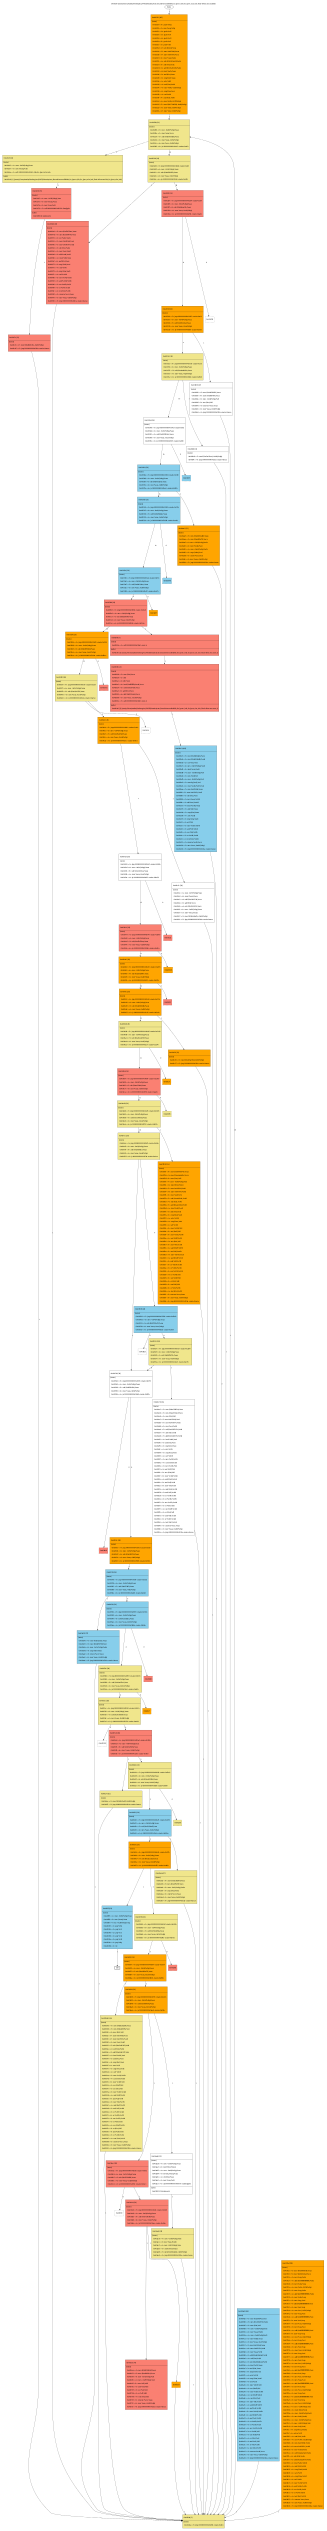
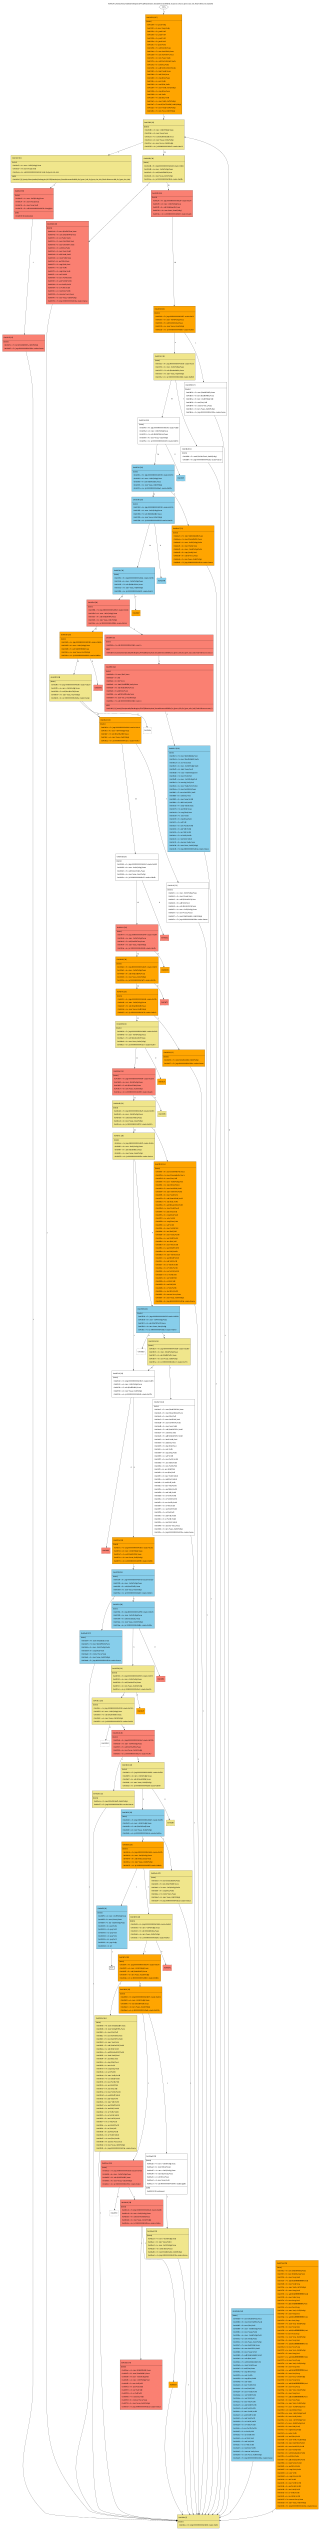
node "0x401d38": removed
